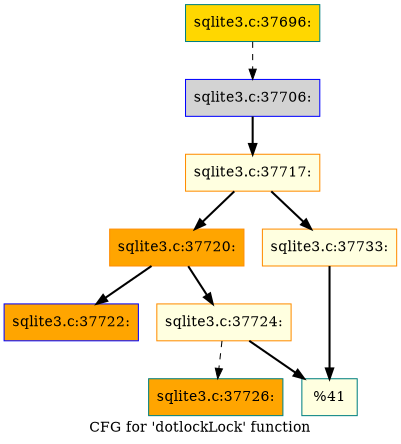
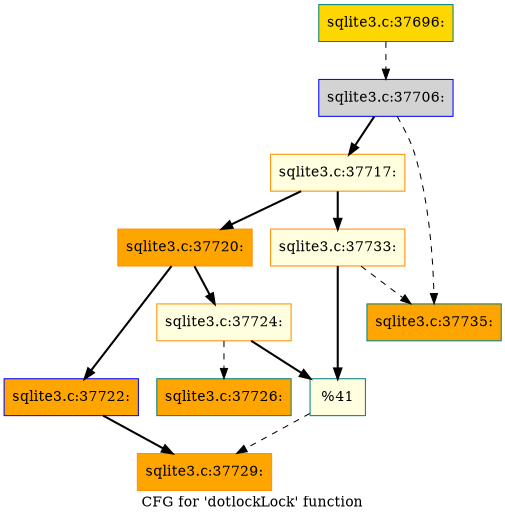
node "sqlite3.c:37735:": added
node "sqlite3.c:37729:": added
